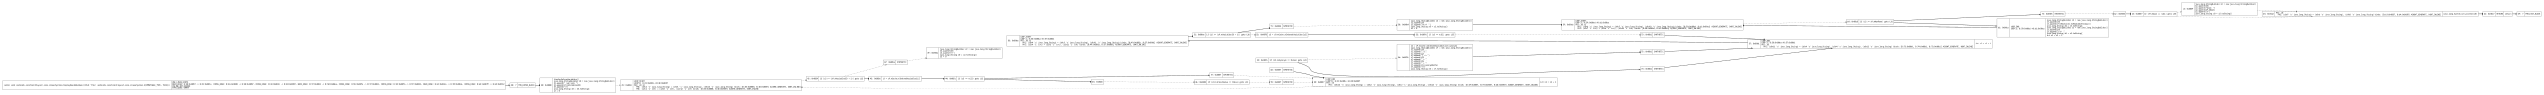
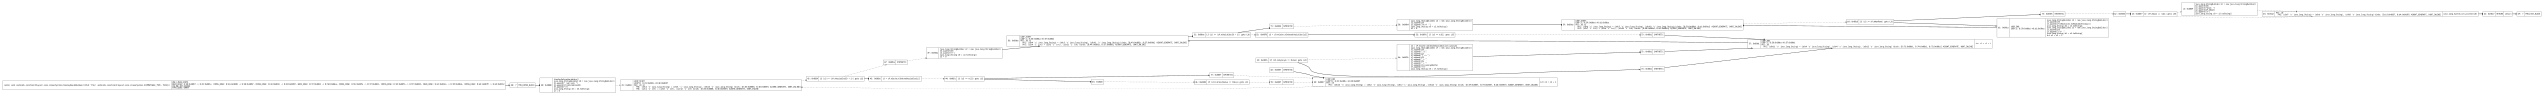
edge "49: 0x005a" -> "50: 0x006a": added
edge "43: 0x0026" -> "44: 0x002c": style bold -> dashed
